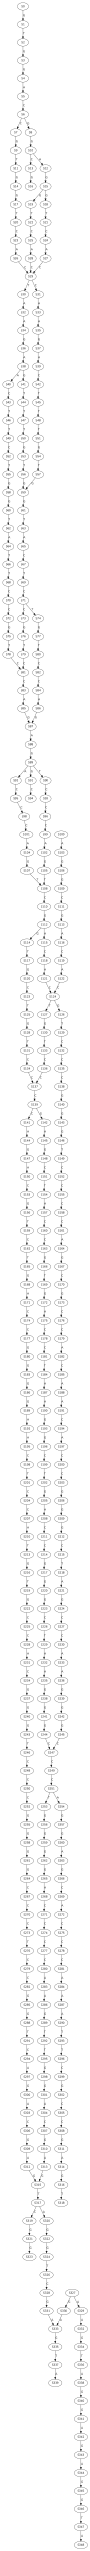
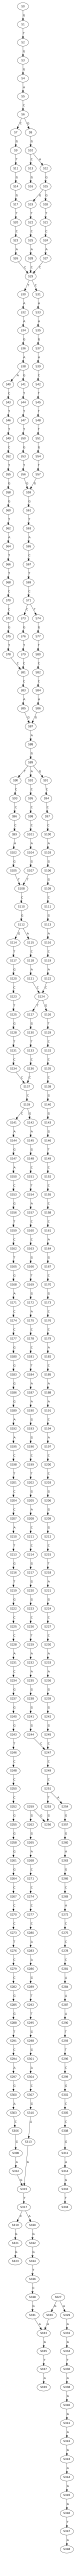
node "S97": added
edge "S256" -> "S259": reversed
